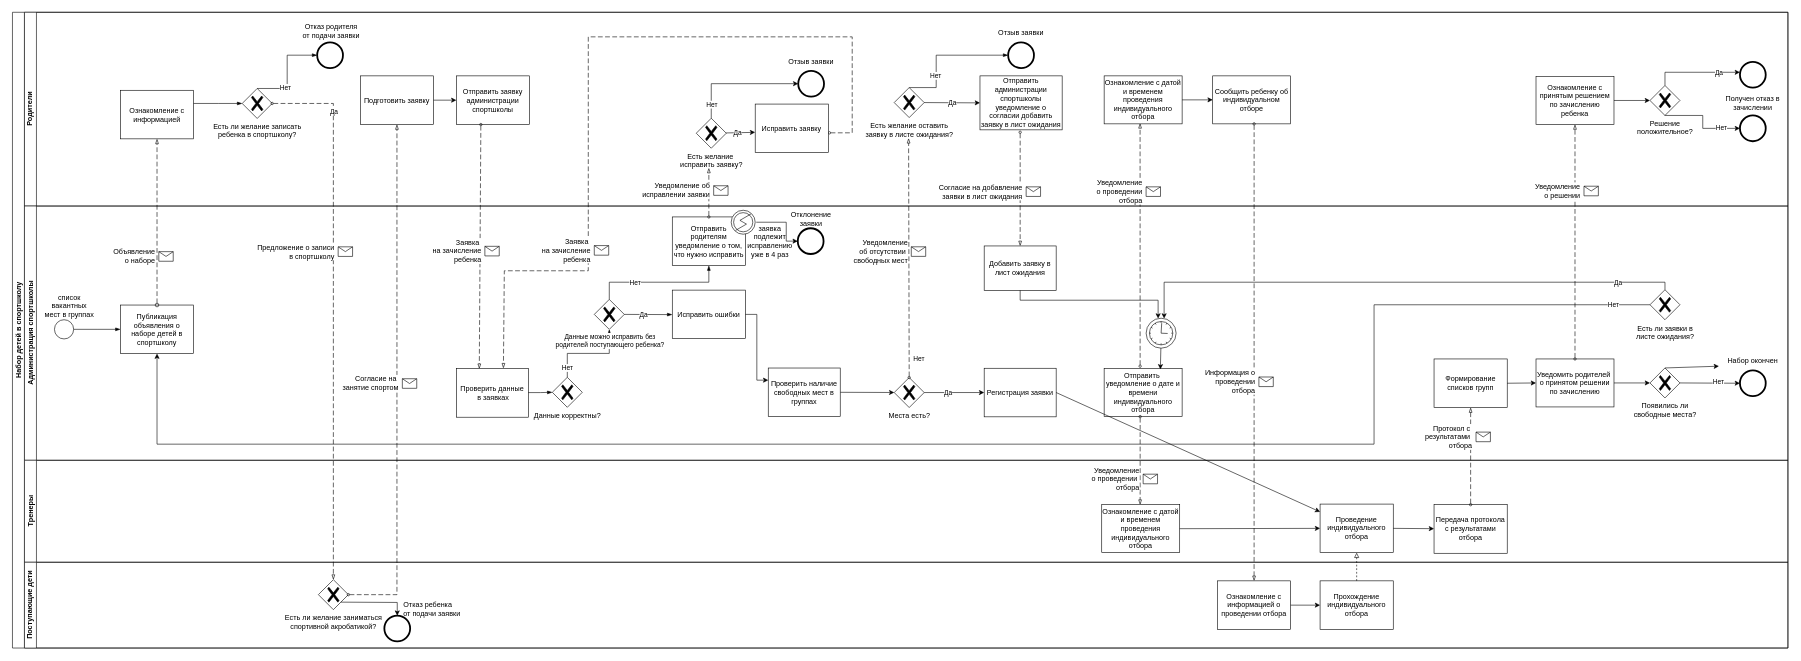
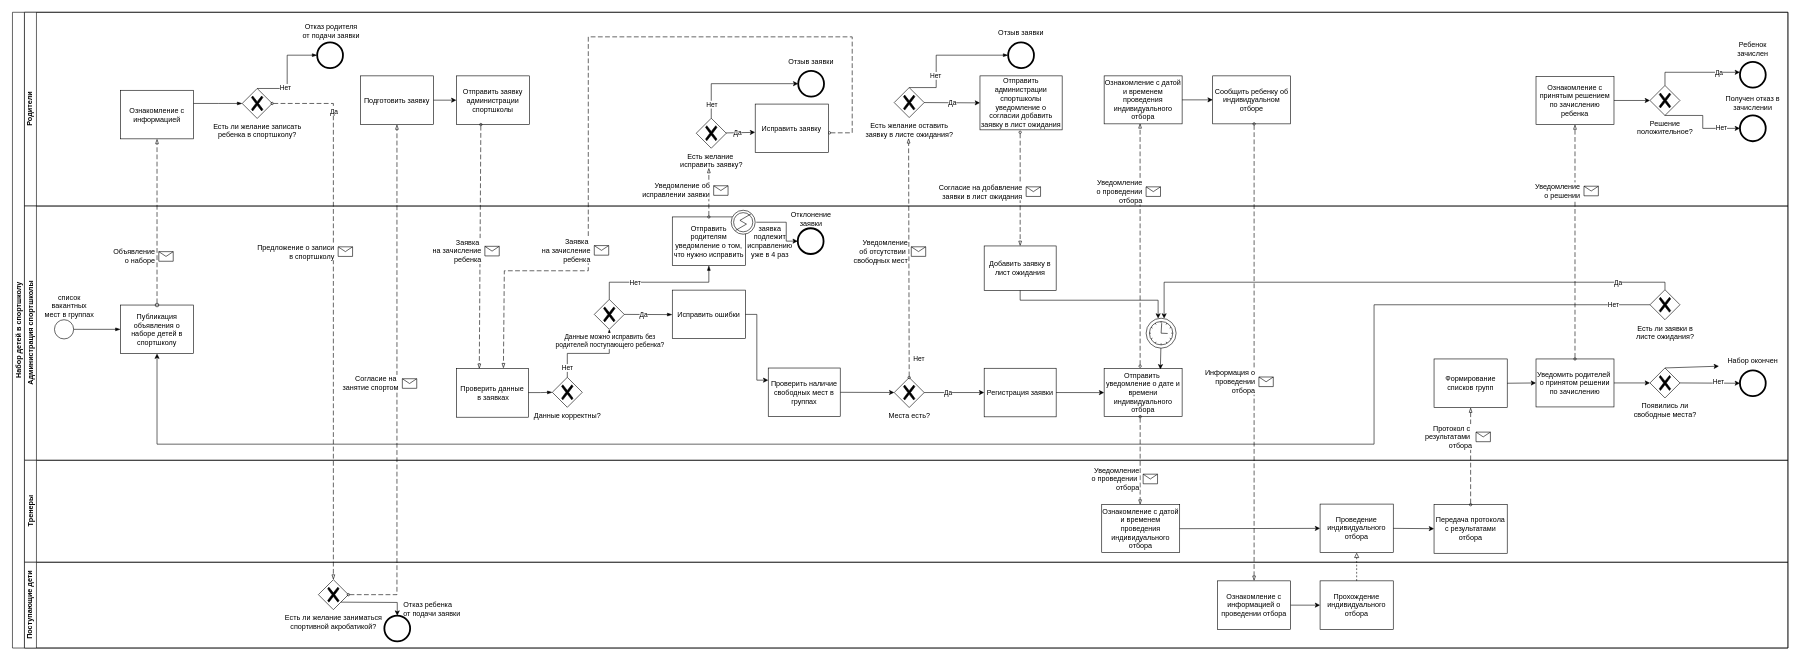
node "Ребенок зачислен": added
edge "Регистрация заявки" -> "Проведение индивидуального отбора": now "Регистрация заявки" -> "Отправить уведомление о дате и времени индивидуального отбора"
